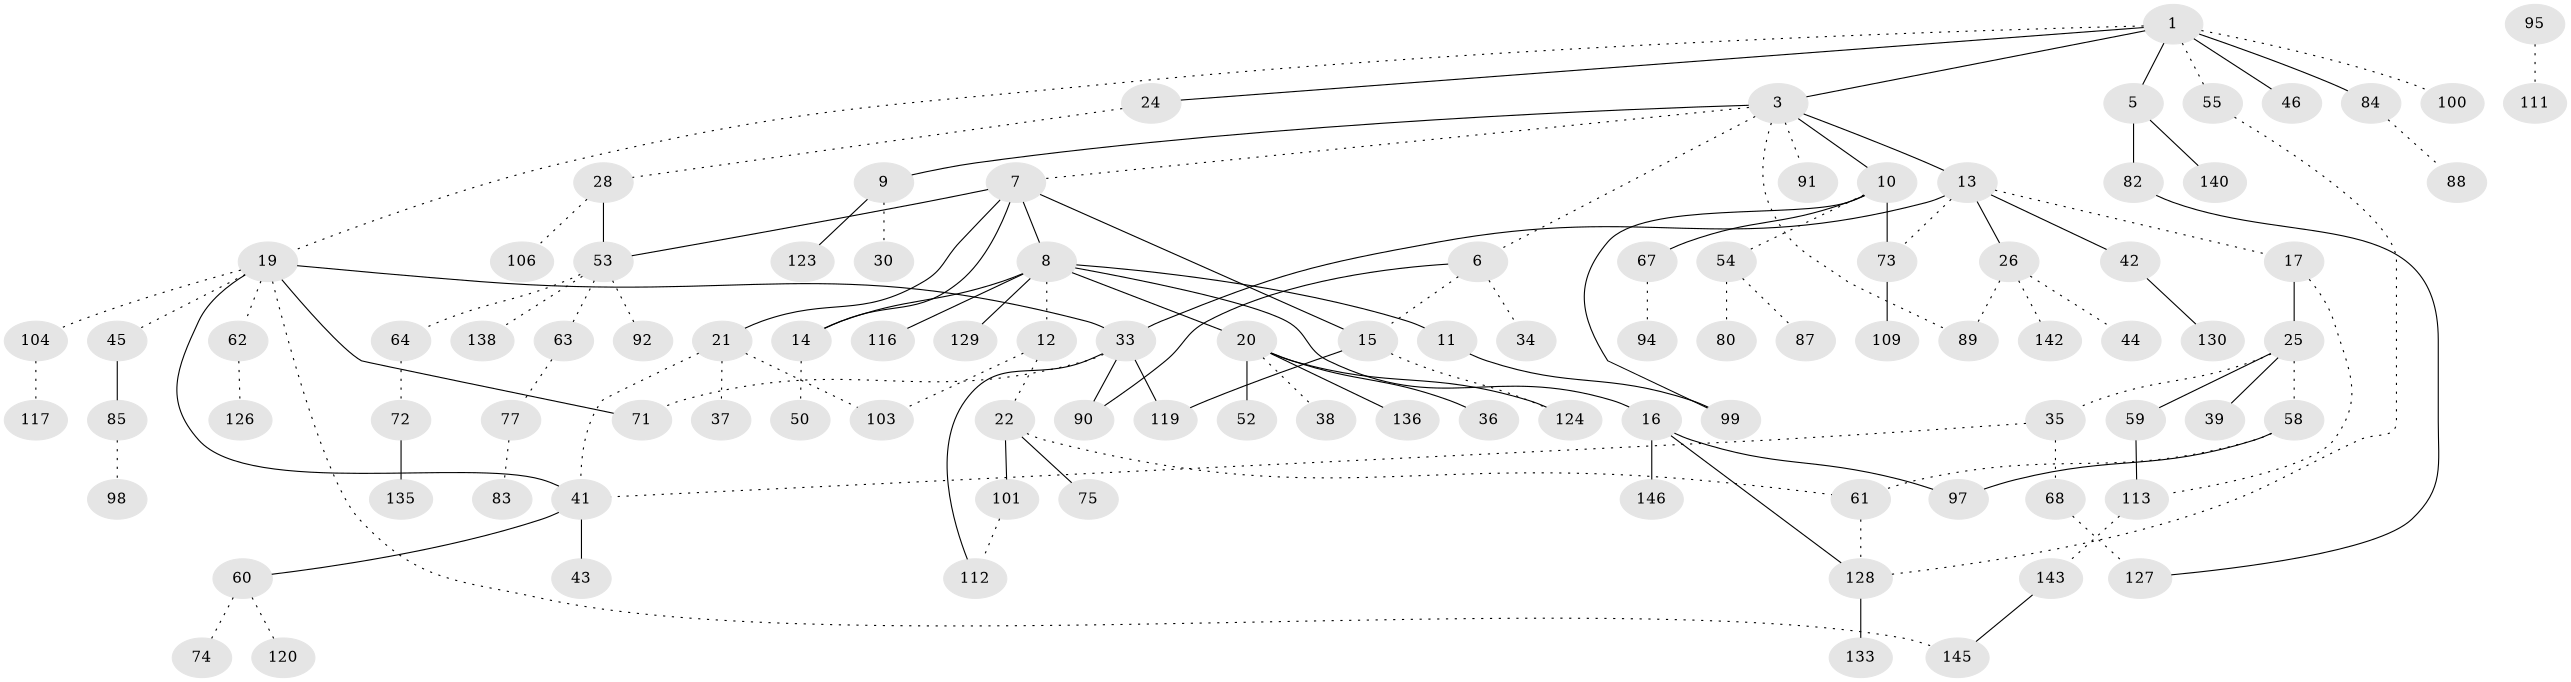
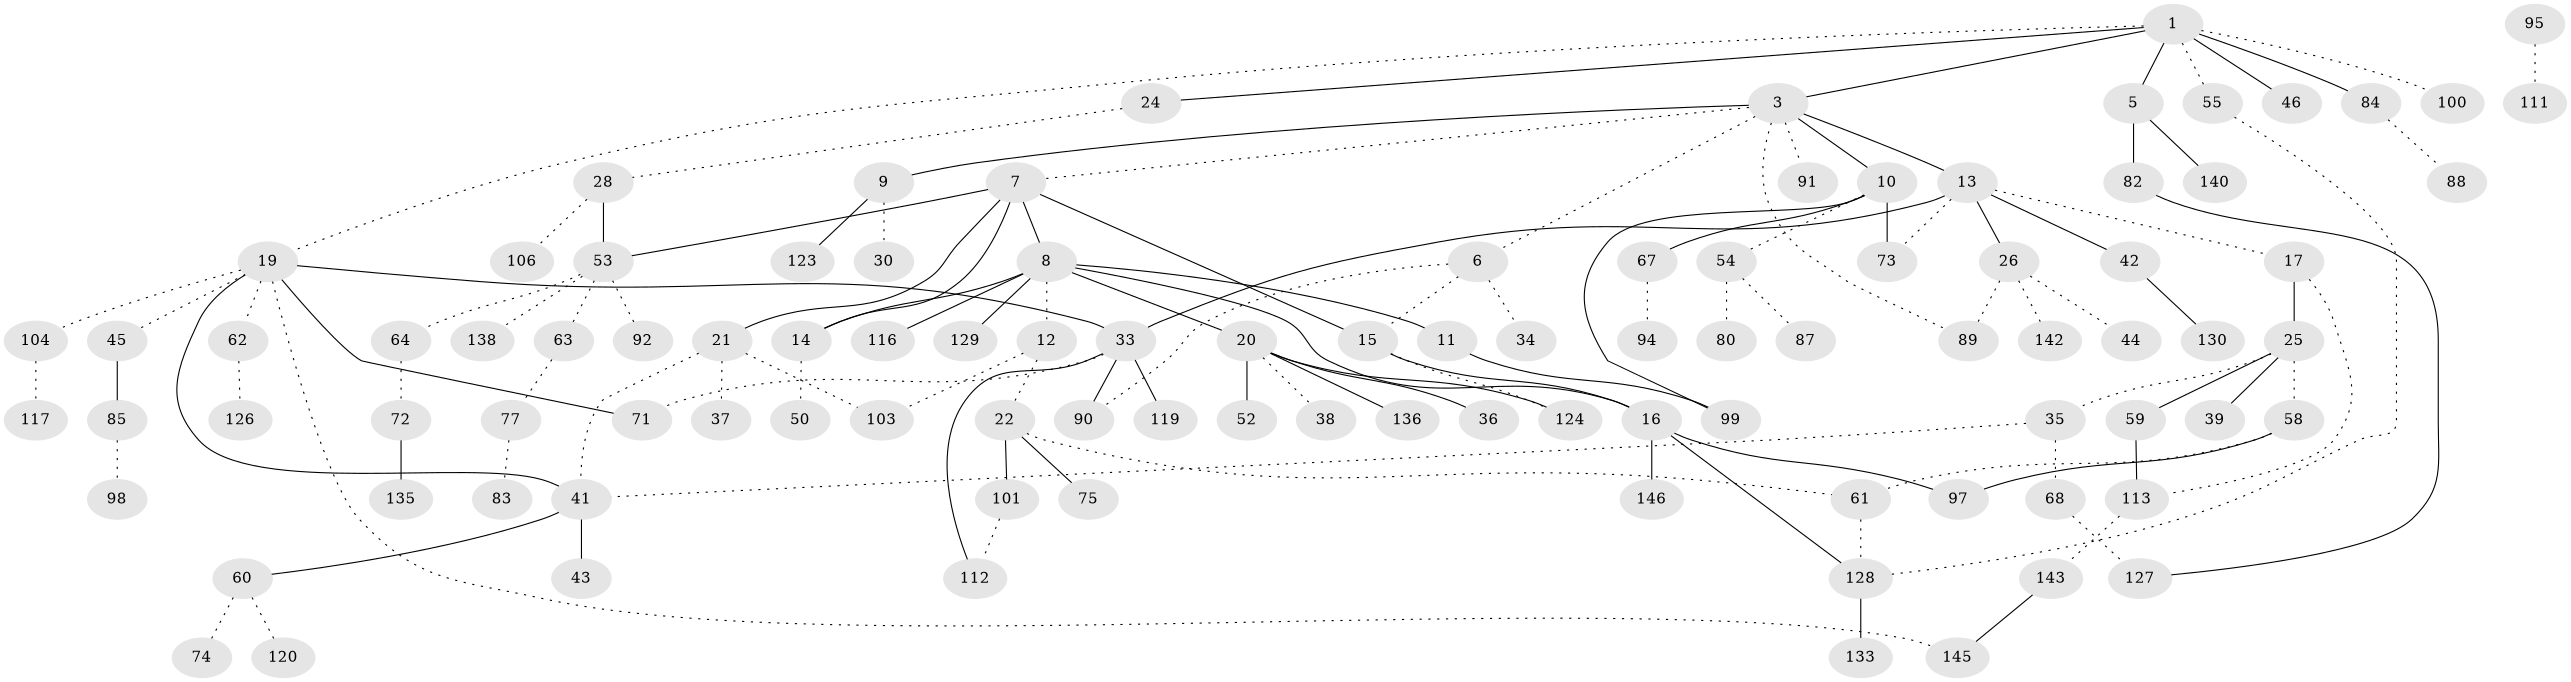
edge "6" -- "90": style solid -> dotted
node "109": removed
edge "15" -- "119": now "15" -- "16"
